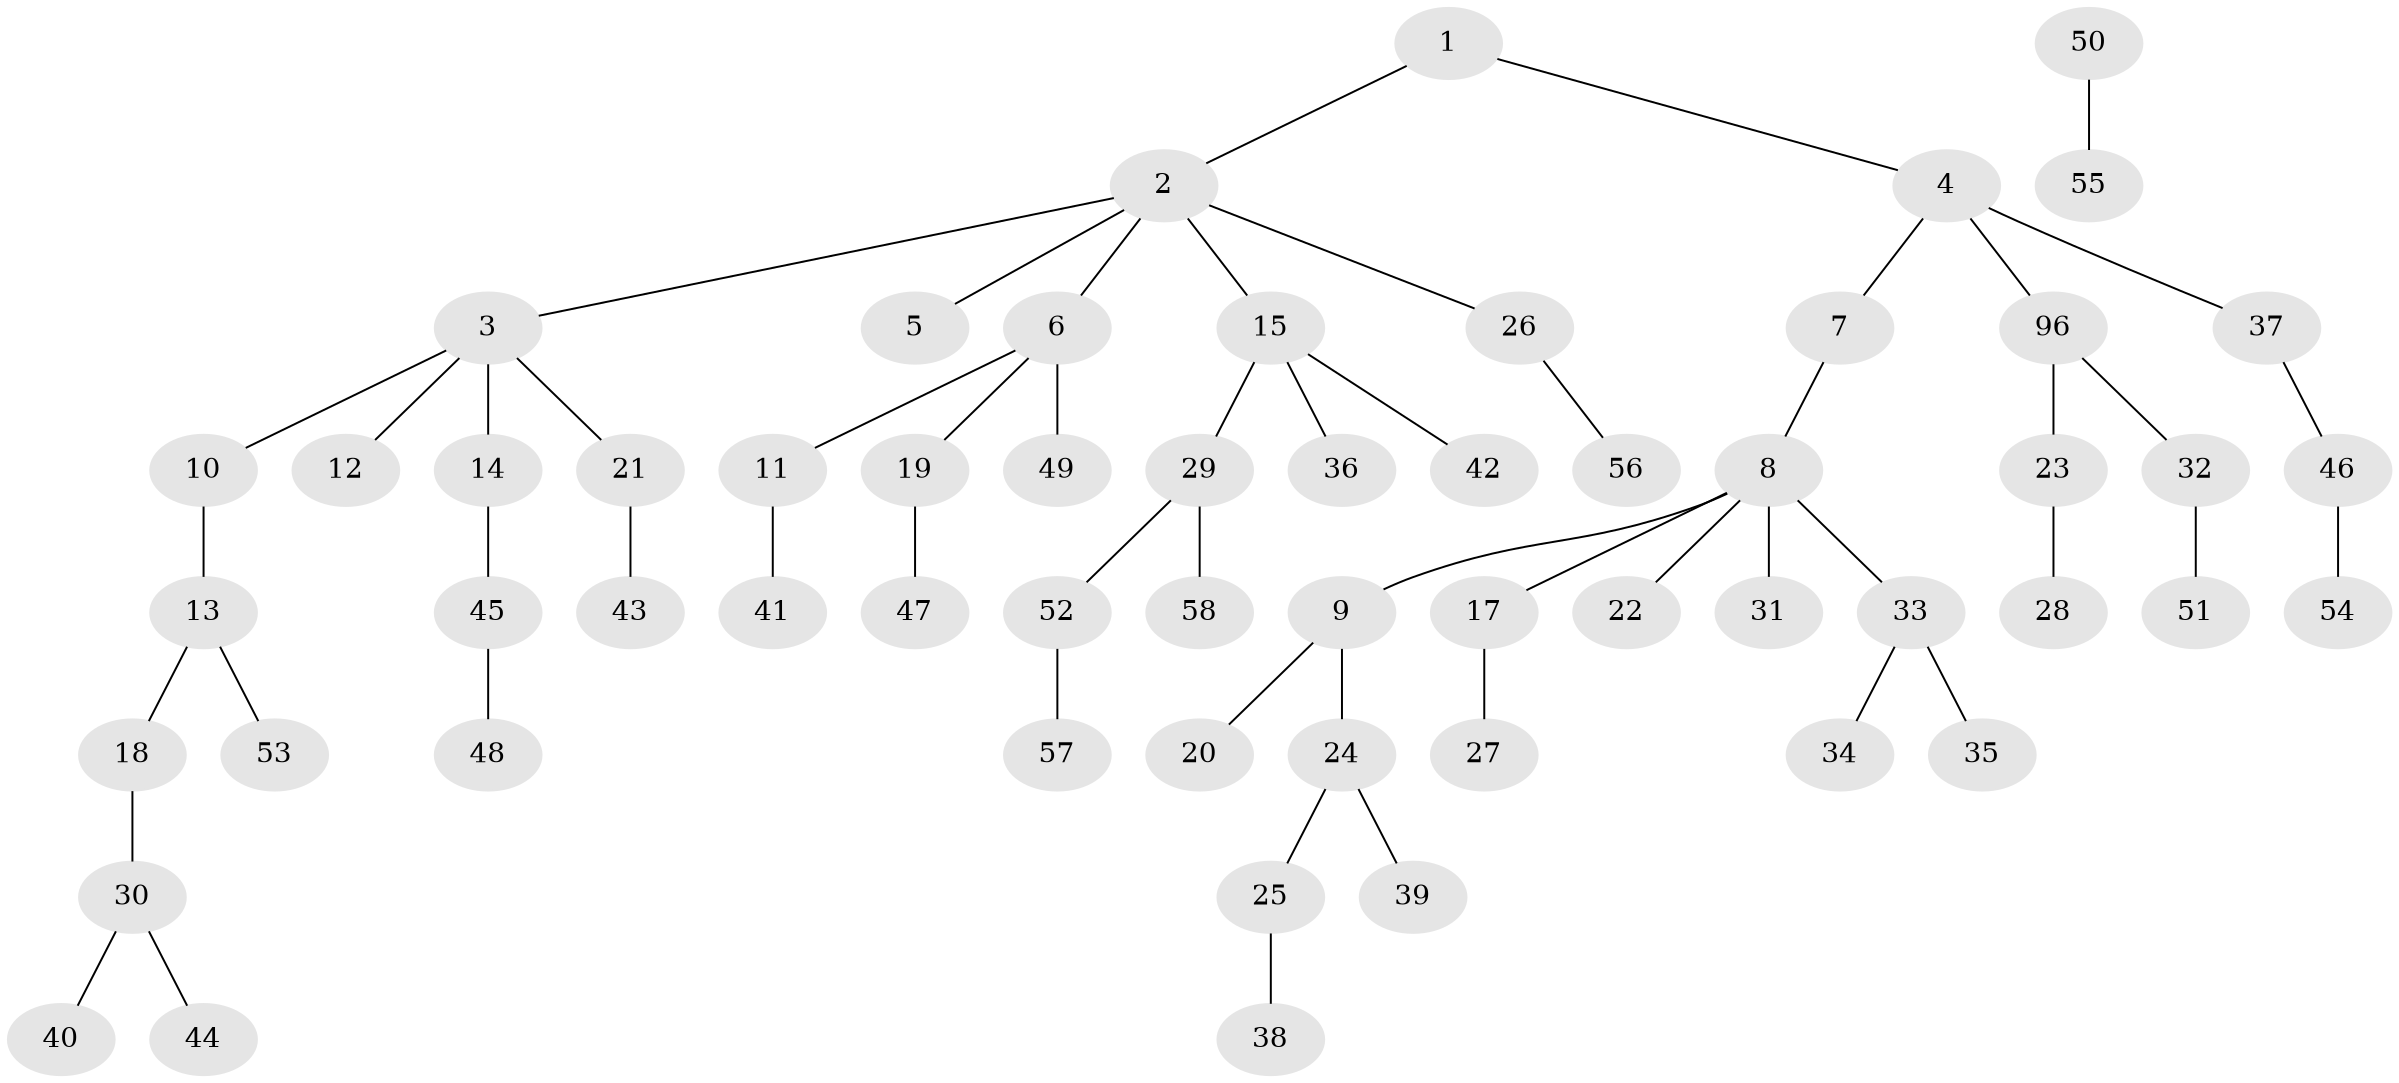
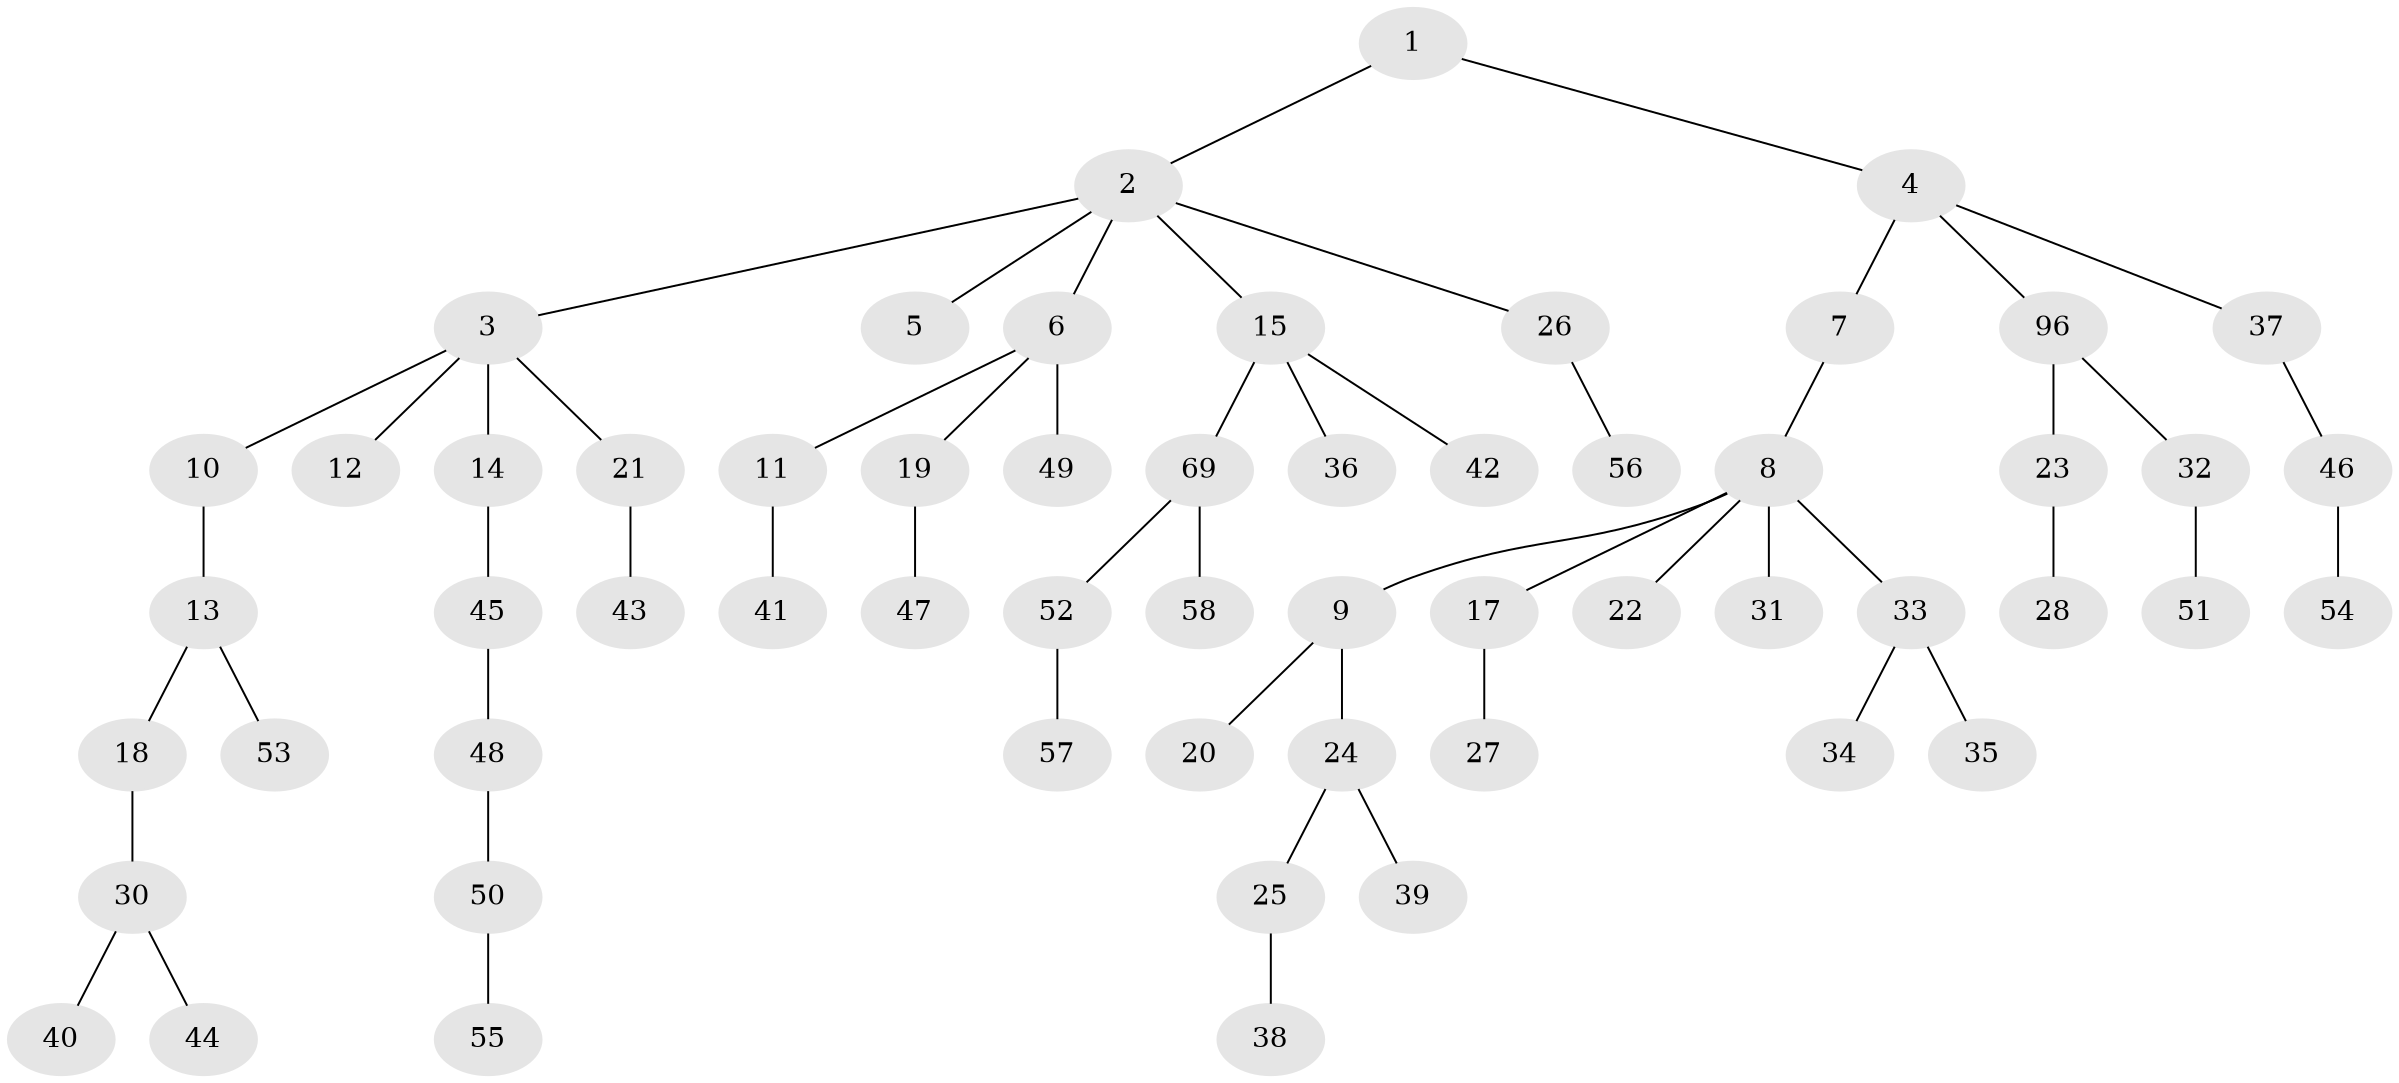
node "29": label "29" -> "69"
edge "48" -- "50": added
